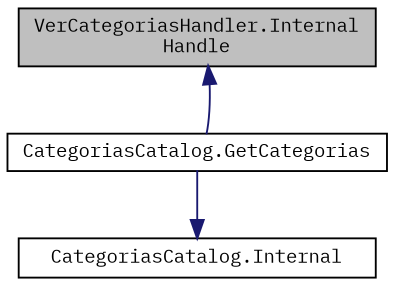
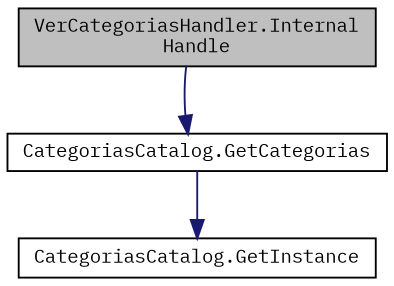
edge "CategoriasCatalog.GetCategorias" -> "VerCategoriasHandler.Internal Handle": reversed
node "CategoriasCatalog.Internal": label "CategoriasCatalog.Internal" -> "CategoriasCatalog.GetInstance"
